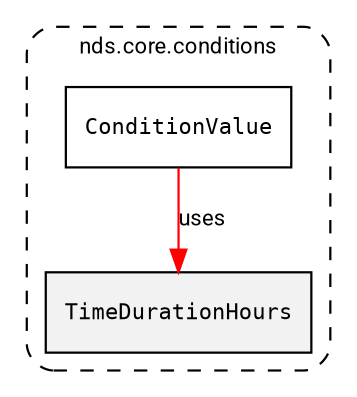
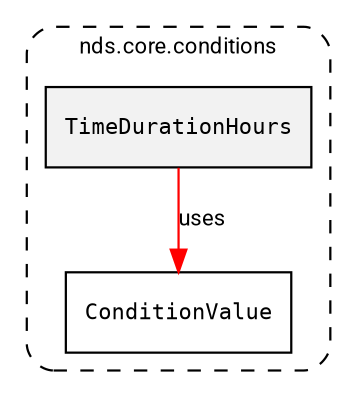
edge "ConditionValue" -> "TimeDurationHours": reversed
